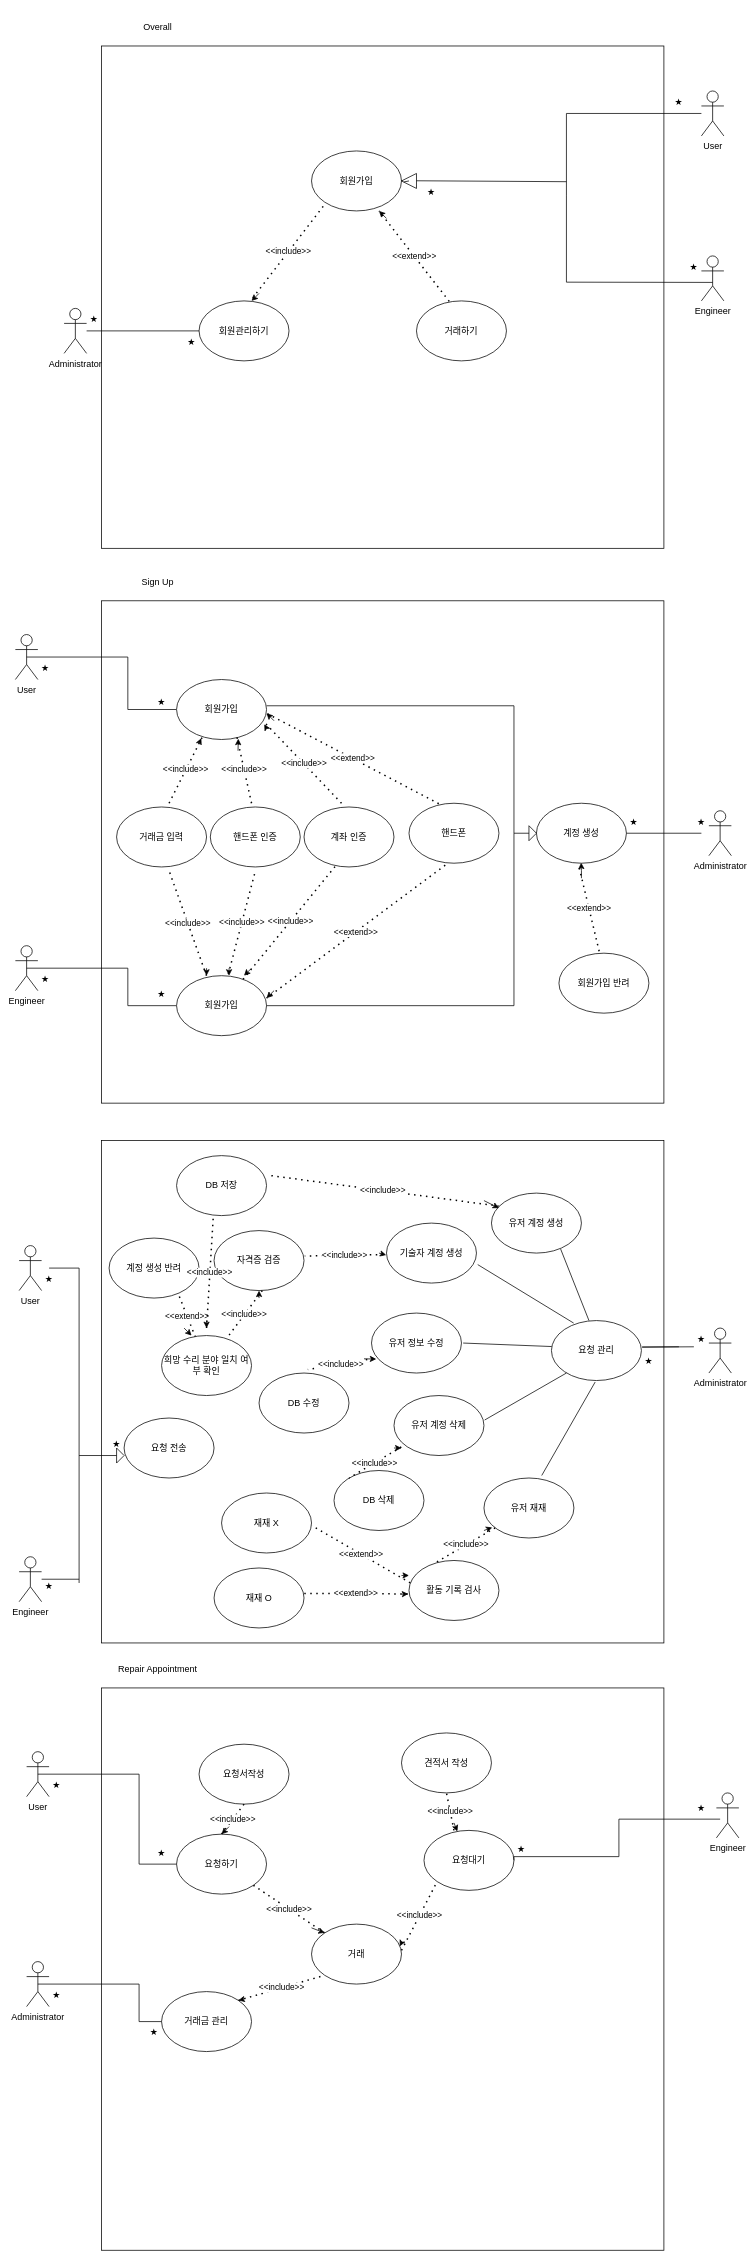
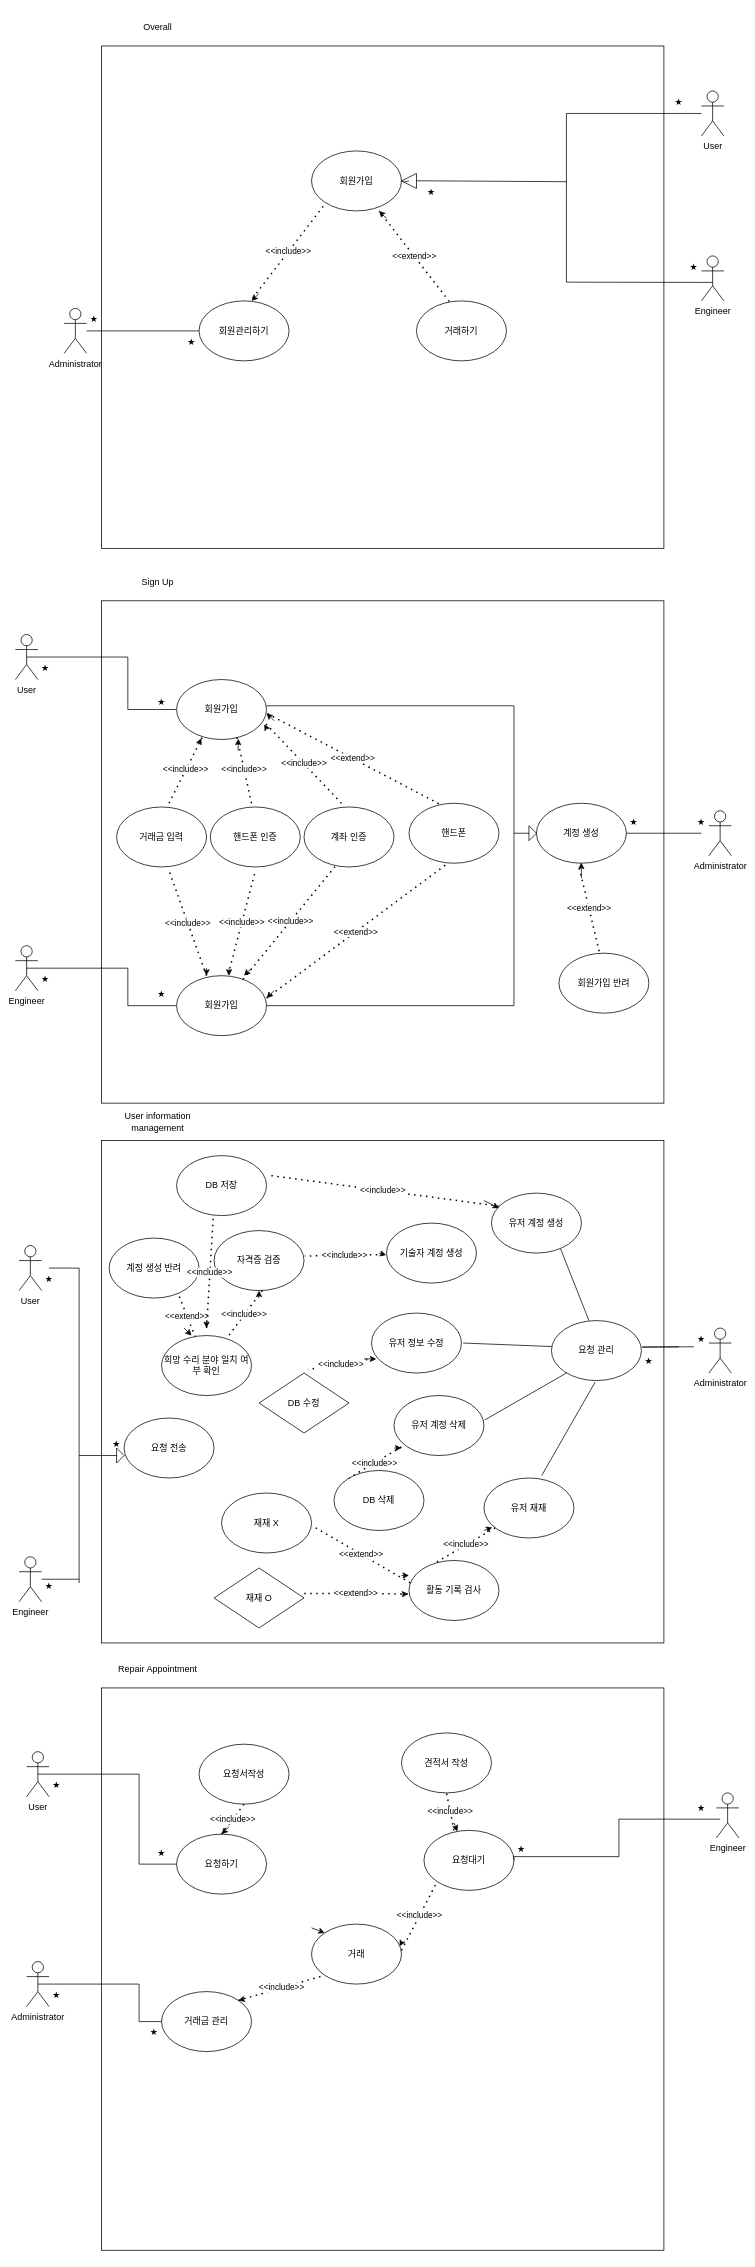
node "User information management": added
edge "기술자 계정 생성" -- "요청 관리": removed
node "DB 수정": shape ellipse -> diamond
node "재재 O": shape ellipse -> diamond
edge "요청하기" -- "거래": removed, label "<<include>>"
